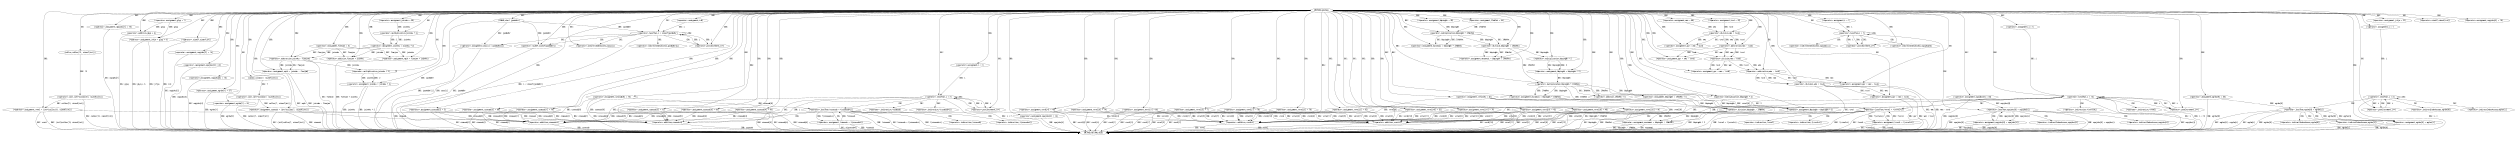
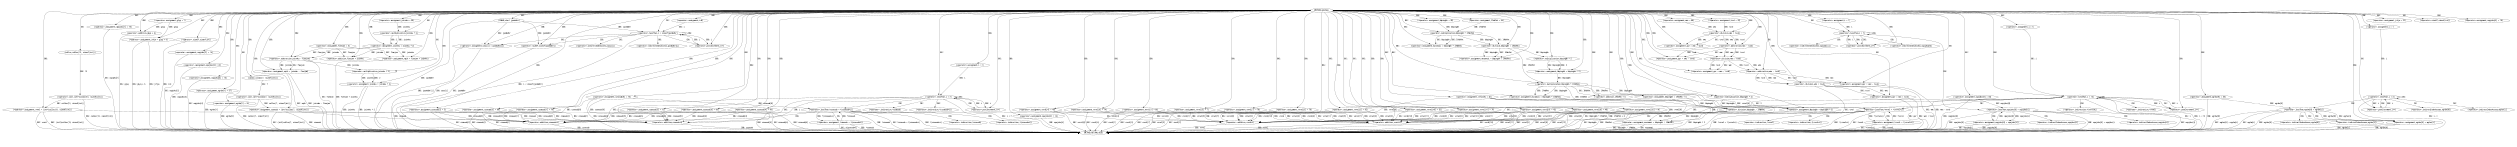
edge "(METHOD,qyhdlwy)" -> "(<operator>.indirectIndexAccess,casu[i])": now "(METHOD,qyhdlwy)" -> "(<operator>.assignment,casu[i] = jpcmbdhr[i])"
edge "(<operator>.assignment,bbpingbh = lfmbfmt + 6)" -> "(METHOD_RETURN,void)": added, label "DDG: lfmbfmt + 6"
